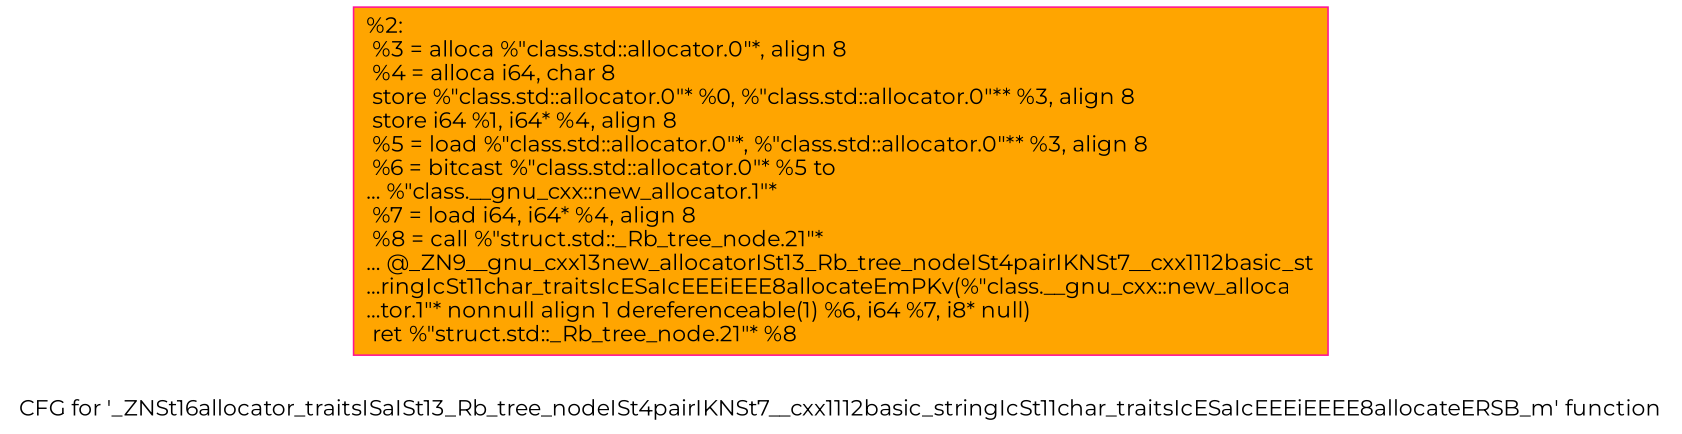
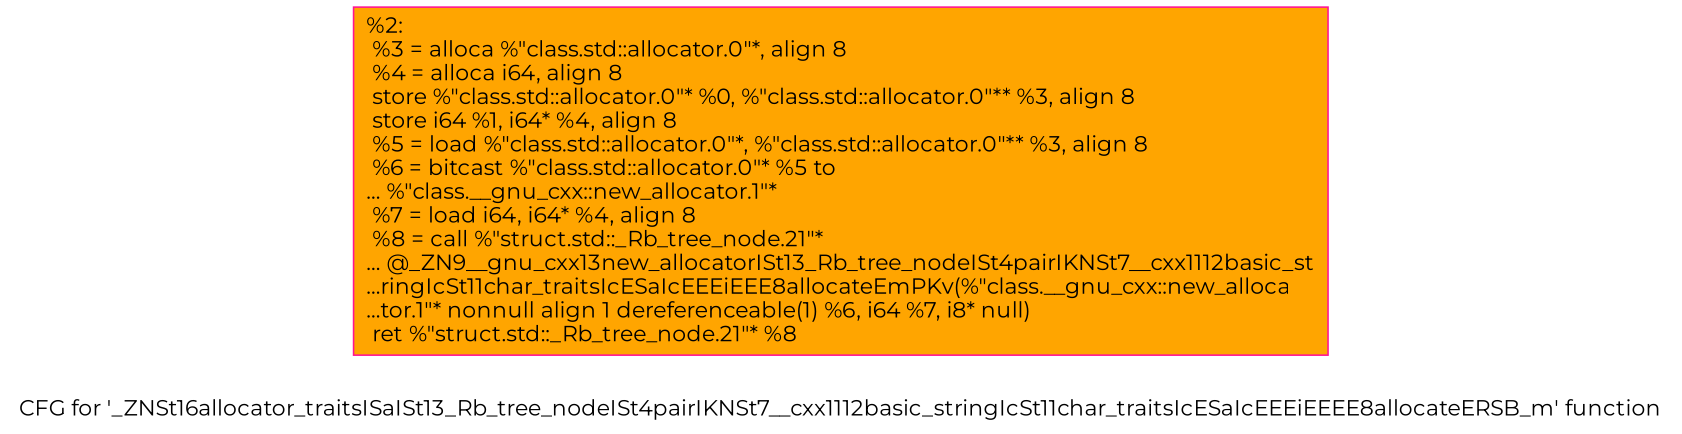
node "%2:": text "%4 = alloca i64, char 8" -> "%4 = alloca i64, align 8"
